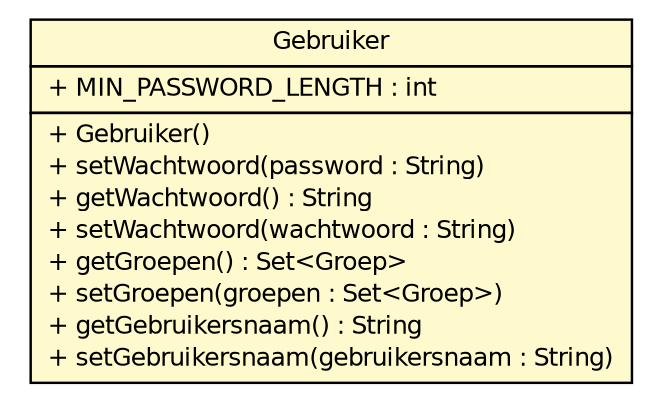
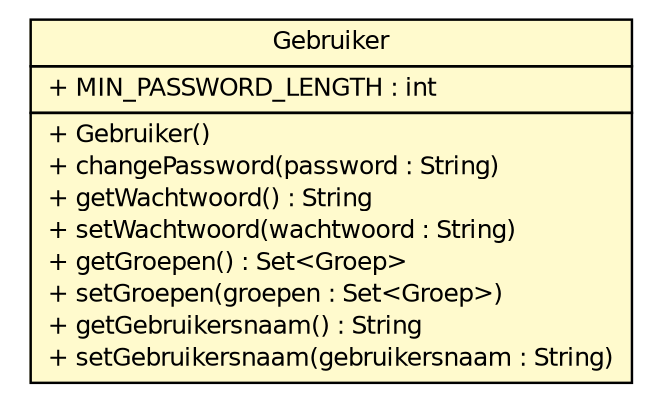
node "Gebruiker": text "+ setWachtwoord(password : String)" -> "+ changePassword(password : String)"
